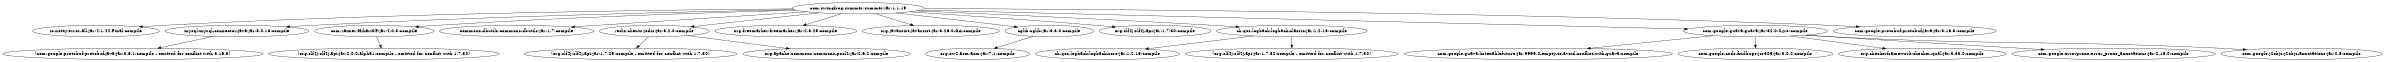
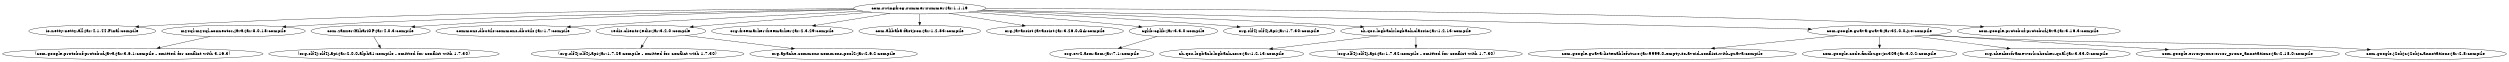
node "io.netty:error-all:jar:4.1.44.Final:compile": label "io.netty:error-all:jar:4.1.44.Final:compile" -> "io.netty:netty-all:jar:4.1.44.Final:compile"
node "com.alibaba:fastjson:jar:1.2.83:compile": added
